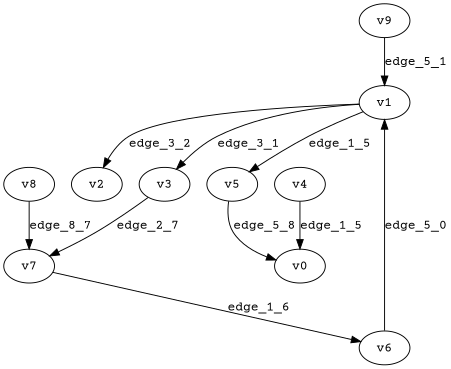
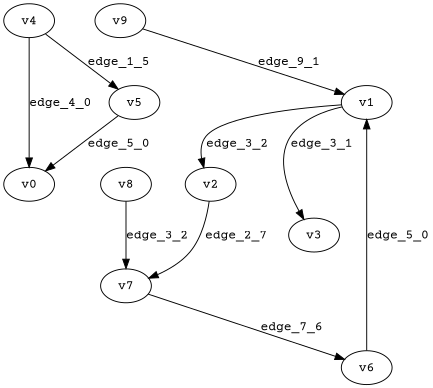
edge "v9" -> "v1": label "edge_5_1" -> "edge_9_1"
edge "v1" -> "v5": now "v4" -> "v5"
edge "v8" -> "v7": label "edge_8_7" -> "edge_3_2"
edge "v5" -> "v0": label "edge_5_8" -> "edge_5_0"
edge "v4" -> "v0": label "edge_1_5" -> "edge_4_0"
edge "v3" -> "v7": now "v2" -> "v7"
edge "v7" -> "v6": label "edge_1_6" -> "edge_7_6"
